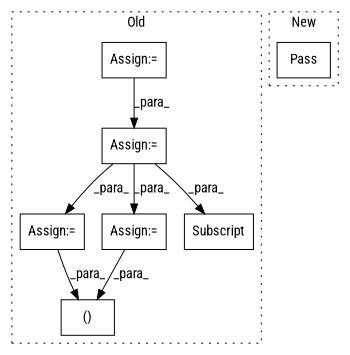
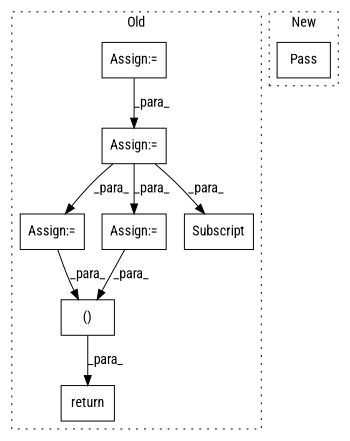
node "return": added
